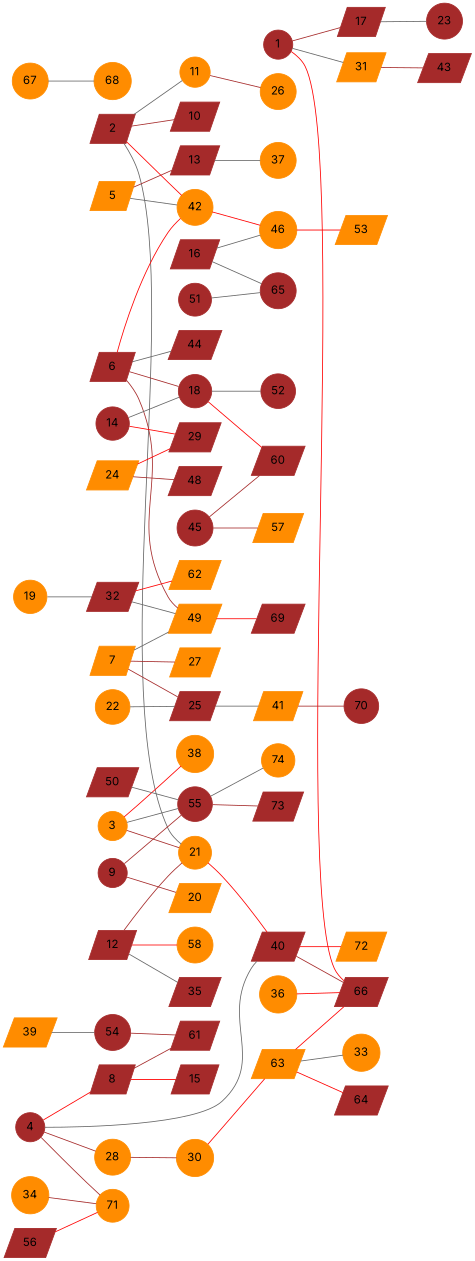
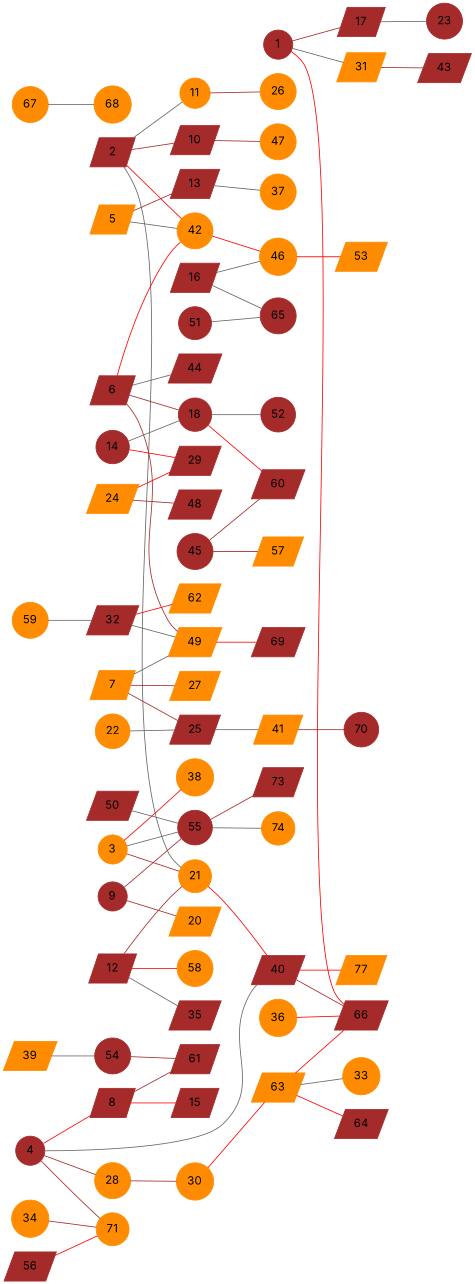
node "47": added
node "19": label "19" -> "59"
node "72": label "72" -> "77"
